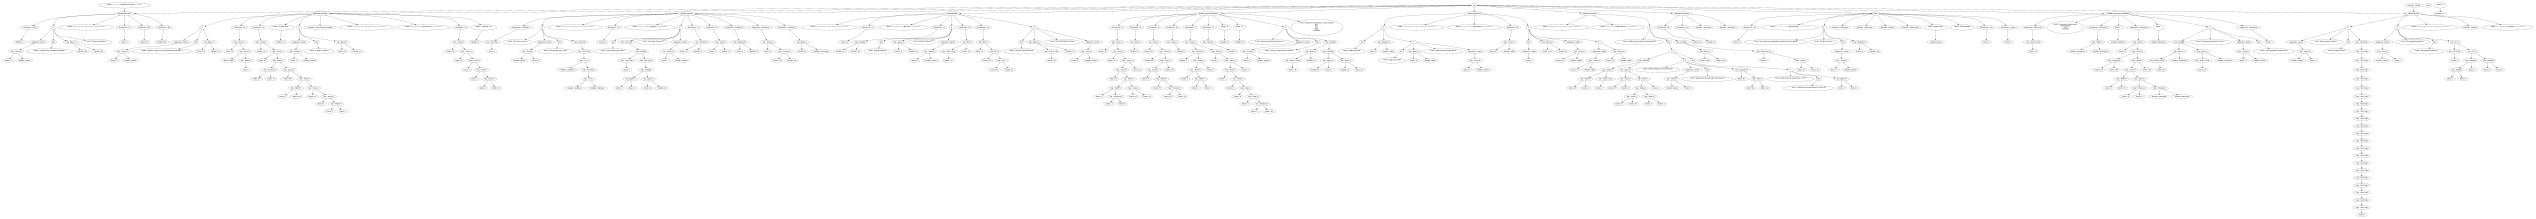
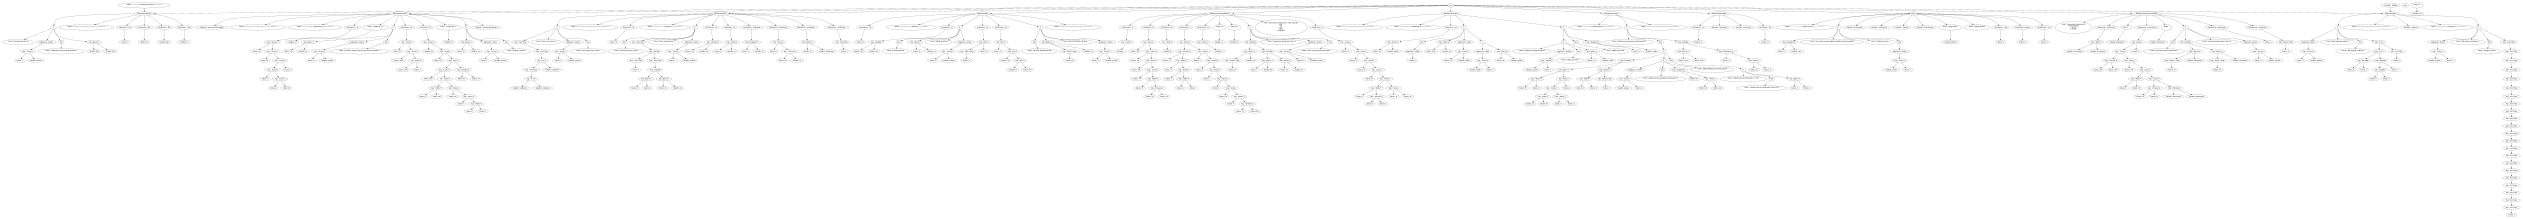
node "Llamado  : operacionesBasicas": added
node "Entero : 5750": added
